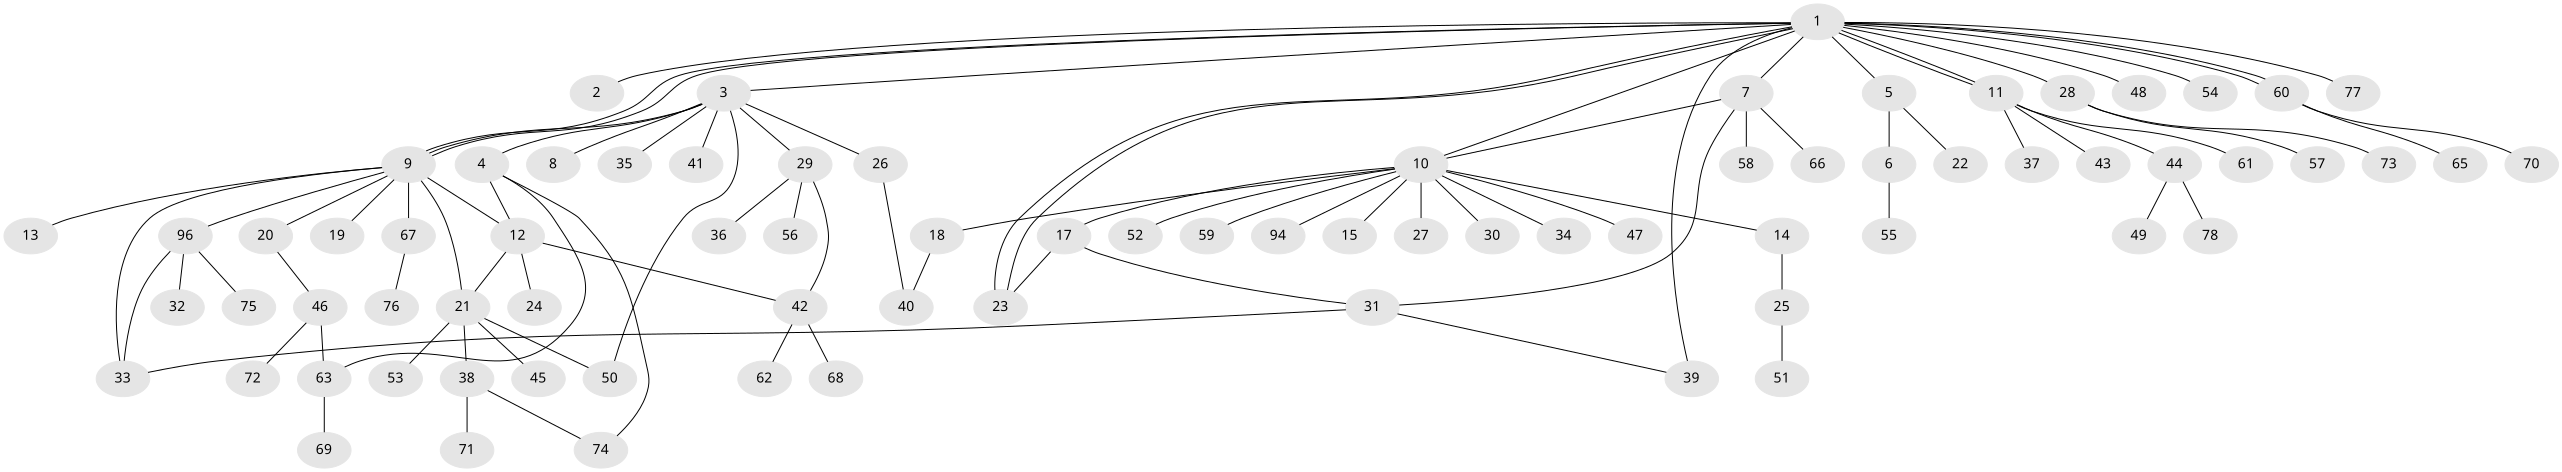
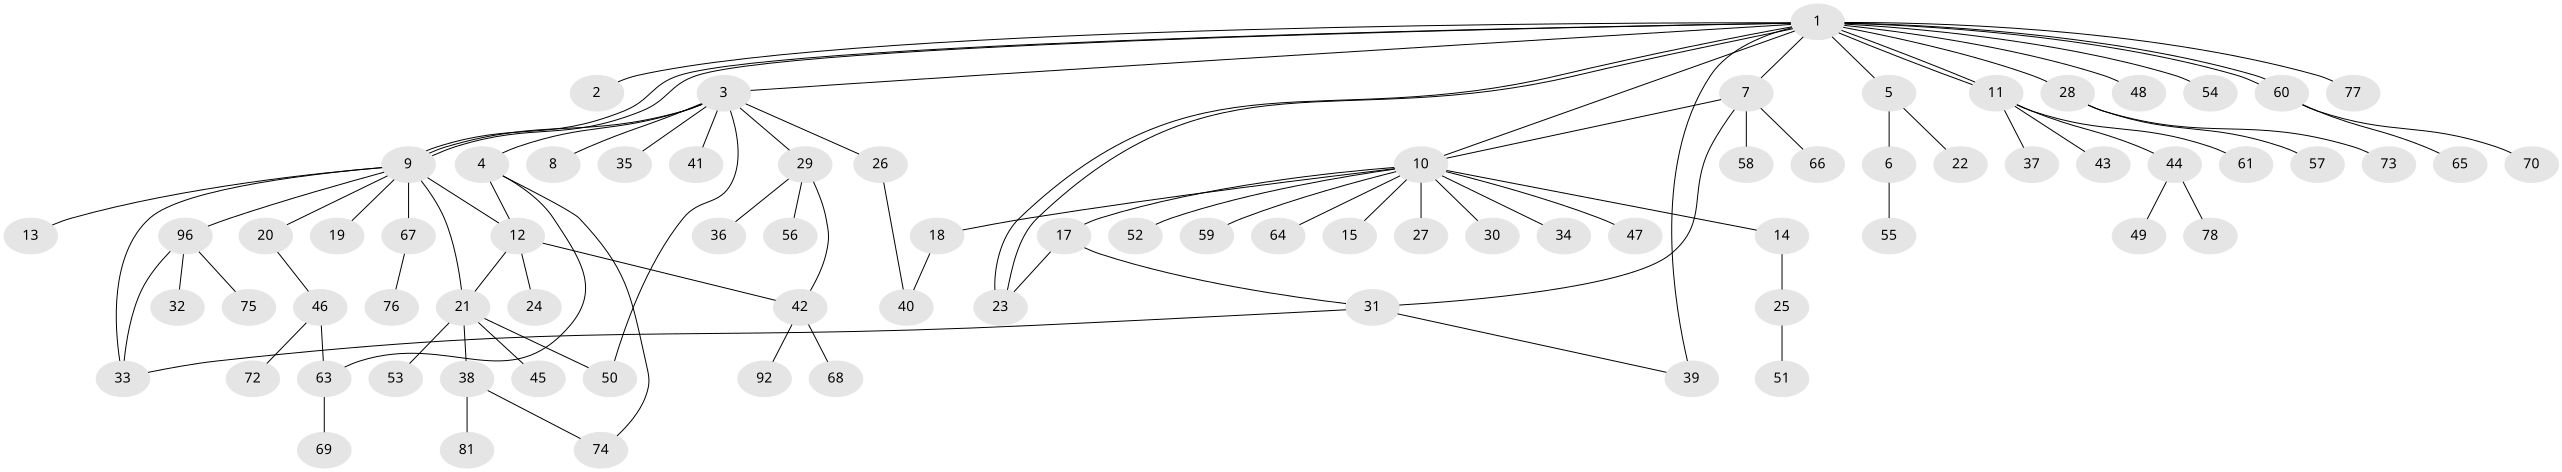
node "94": label "94" -> "64"
node "62": label "62" -> "92"
node "71": label "71" -> "81"
